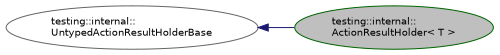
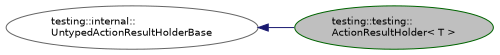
node "testing::internal:: ActionResultHolder< T >": label "testing::internal:: ActionResultHolder< T >" -> "testing::testing:: ActionResultHolder< T >"
